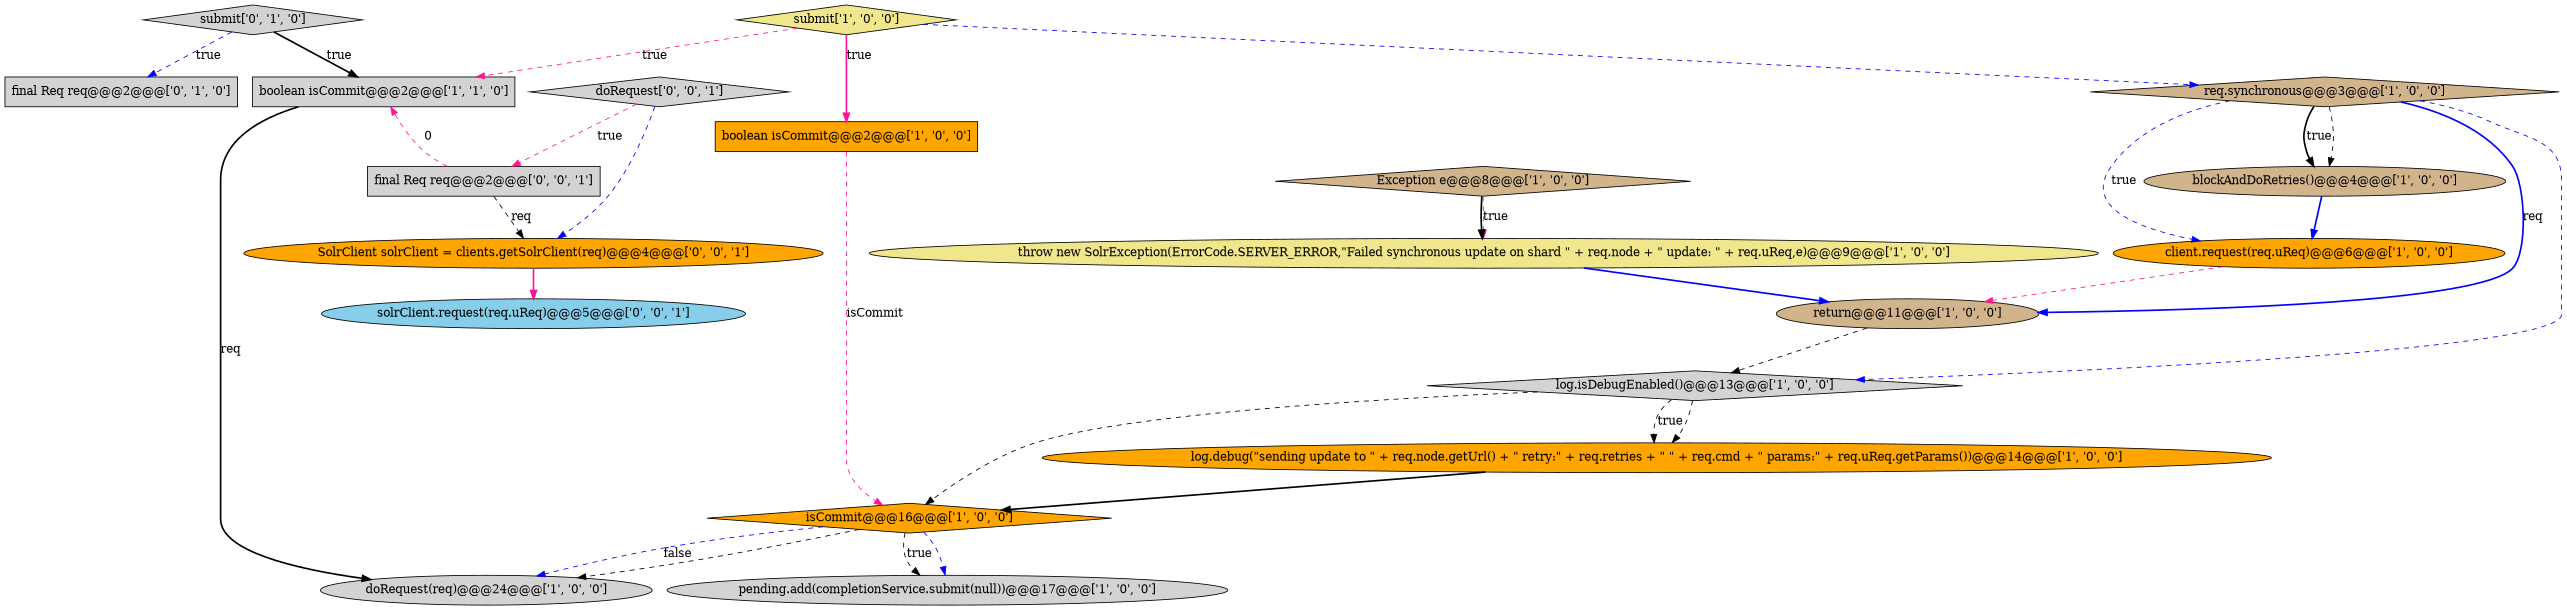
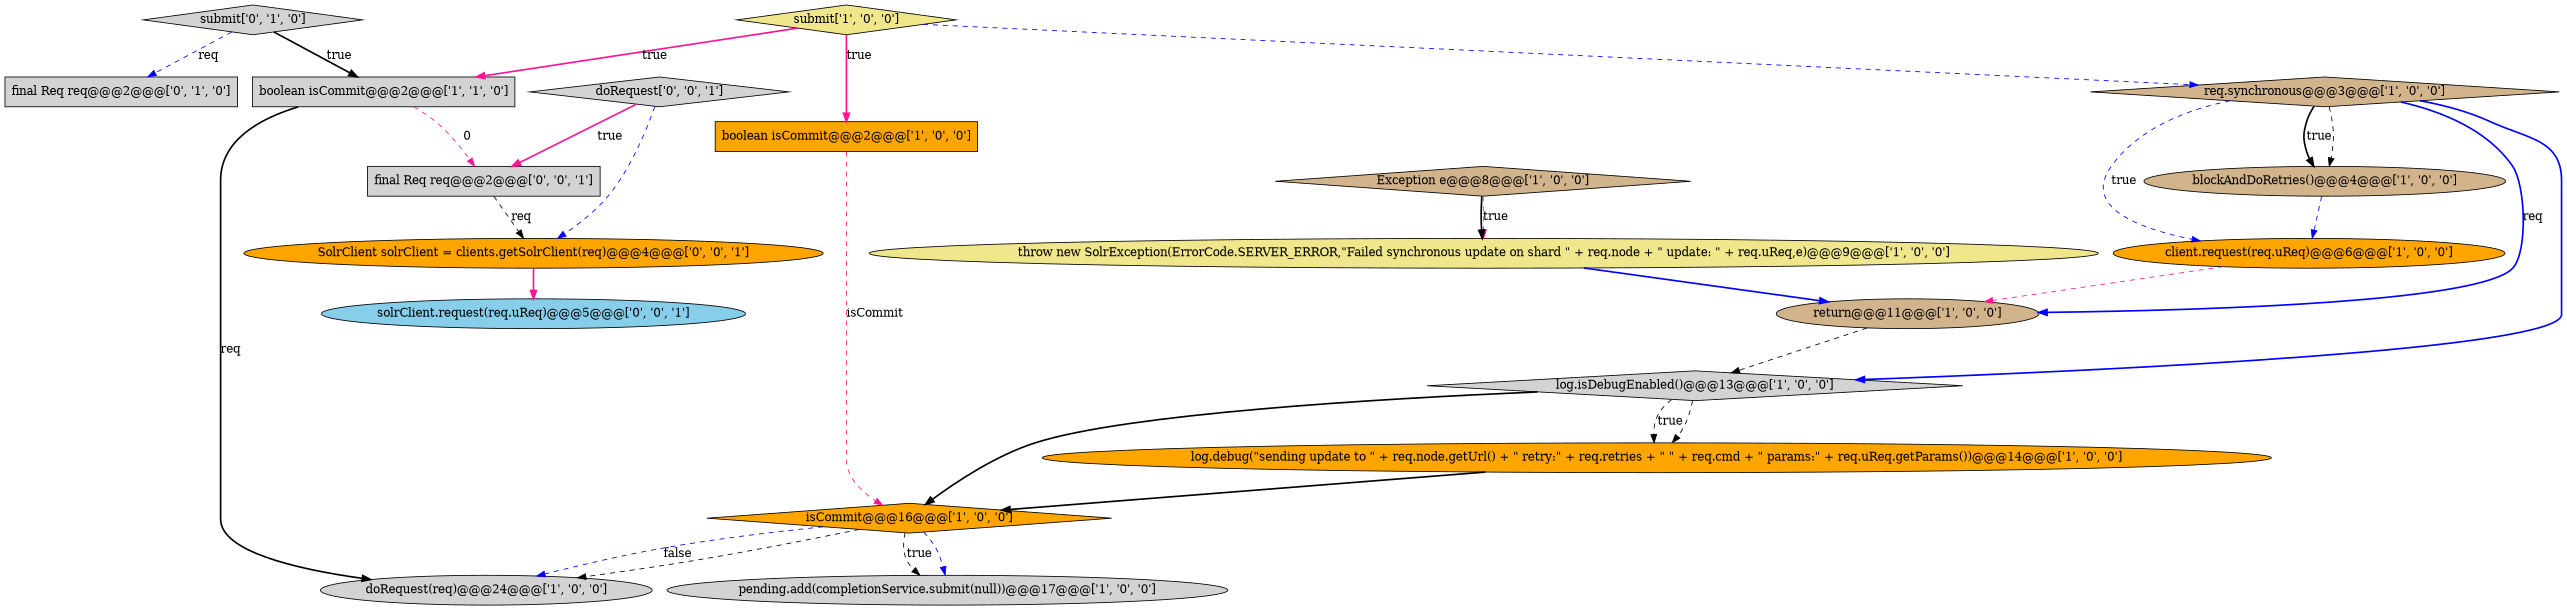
edge "submit['1', '0', '0']" -> "boolean isCommit@@@2@@@['1', '1', '0']": style dashed -> bold
edge "submit['0', '1', '0']" -> "final Req req@@@2@@@['0', '1', '0']": label "true" -> "req"
edge "doRequest['0', '0', '1']" -> "final Req req@@@2@@@['0', '0', '1']": style dashed -> bold
edge "final Req req@@@2@@@['0', '0', '1']" -> "boolean isCommit@@@2@@@['1', '1', '0']": reversed
edge "blockAndDoRetries()@@@4@@@['1', '0', '0']" -> "client.request(req.uReq)@@@6@@@['1', '0', '0']": style bold -> dashed
edge "req.synchronous@@@3@@@['1', '0', '0']" -> "log.isDebugEnabled()@@@13@@@['1', '0', '0']": style dashed -> bold
edge "log.isDebugEnabled()@@@13@@@['1', '0', '0']" -> "isCommit@@@16@@@['1', '0', '0']": style dashed -> bold
